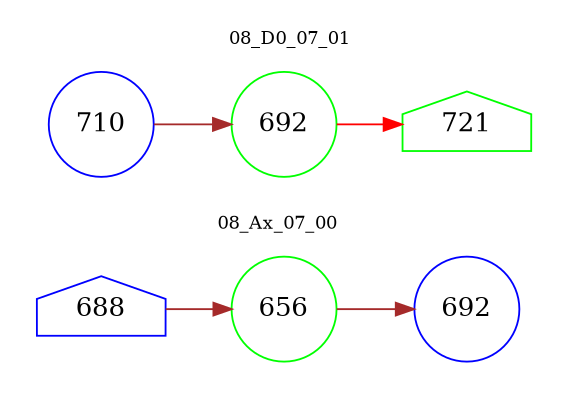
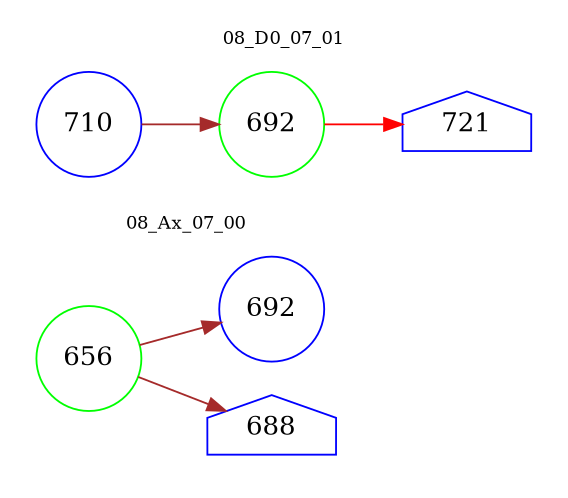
node "721": color green -> blue
edge "688" -> "656": reversed
